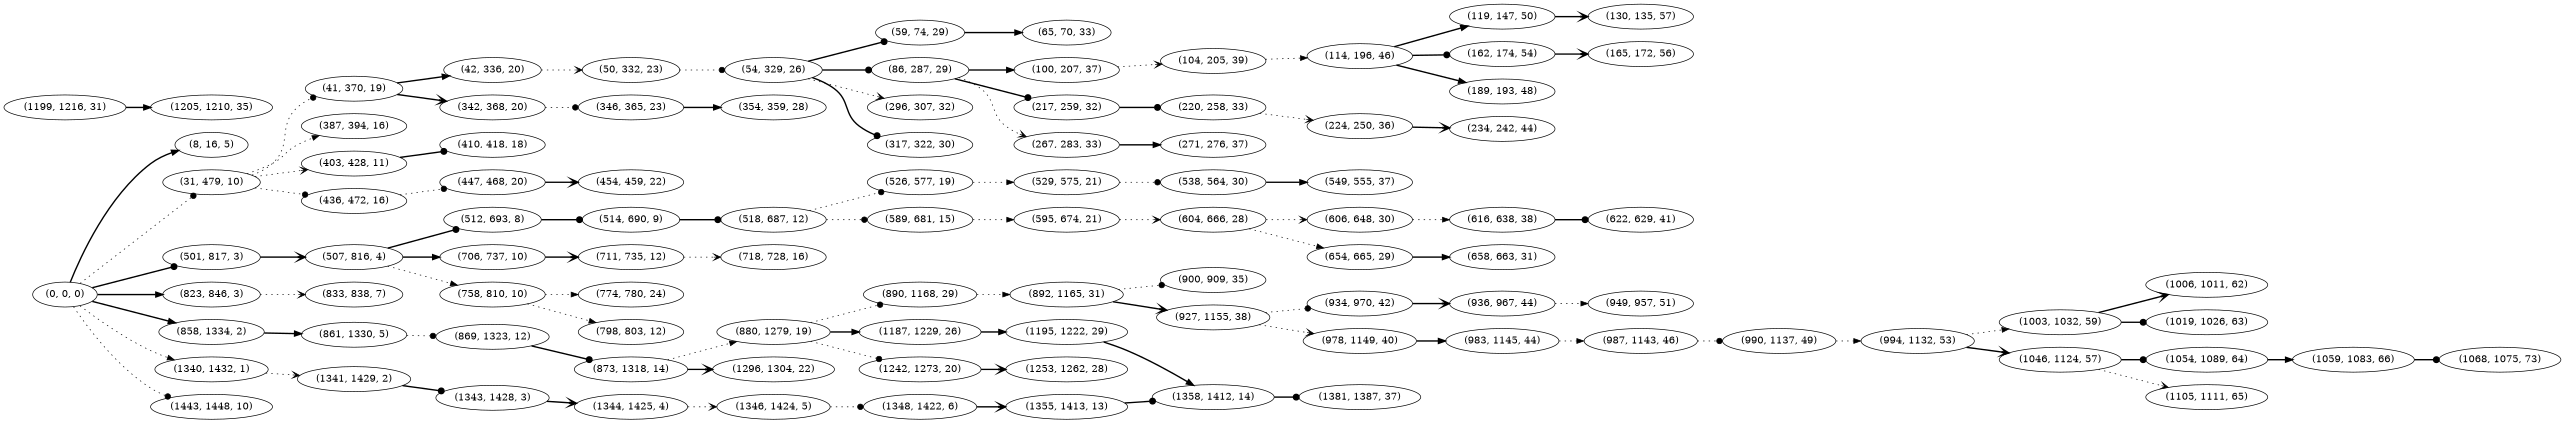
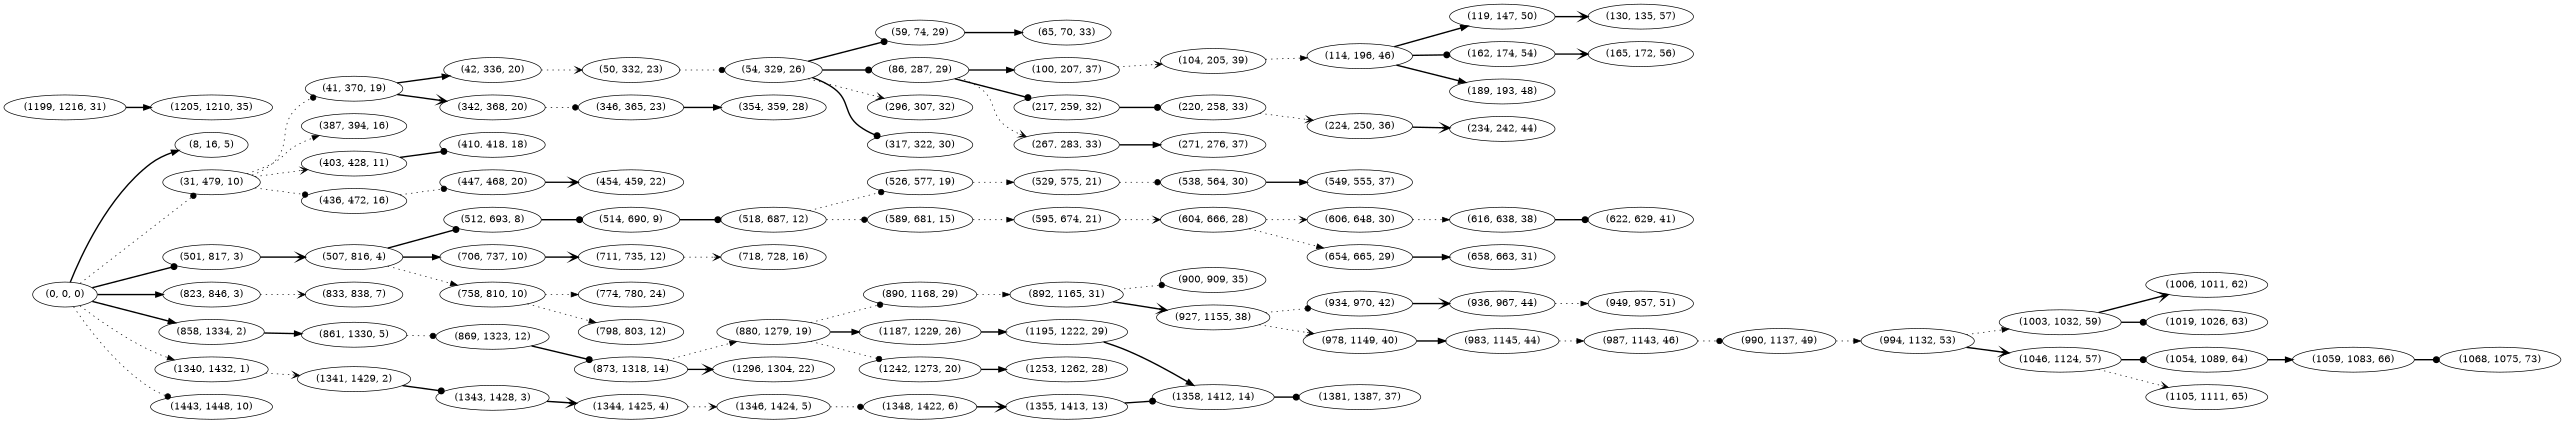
edge "(1242, 1273, 20)" -> "(1253, 1262, 28)": arrowhead vee -> normal
